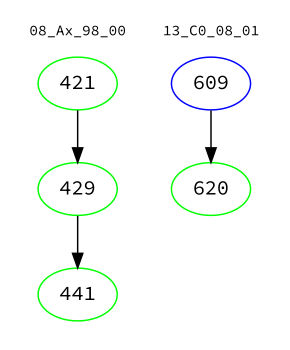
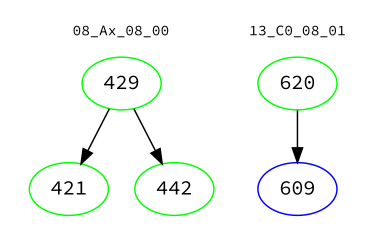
cluster "08_Ax_98_00": label "08_Ax_98_00" -> "08_Ax_08_00"
edge "421" -> "429": reversed
edge "609" -> "620": reversed
node "441": label "441" -> "442"
